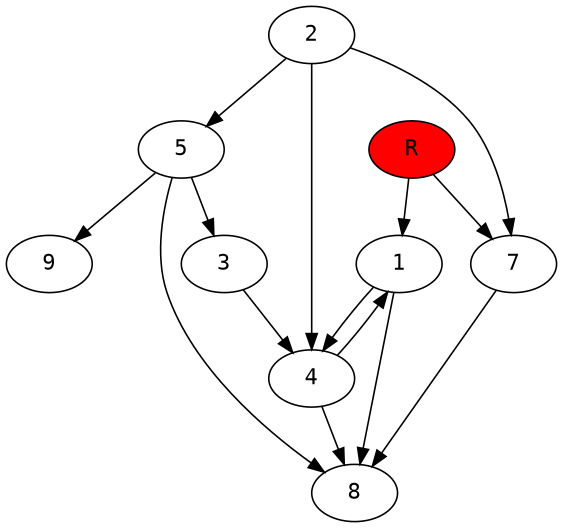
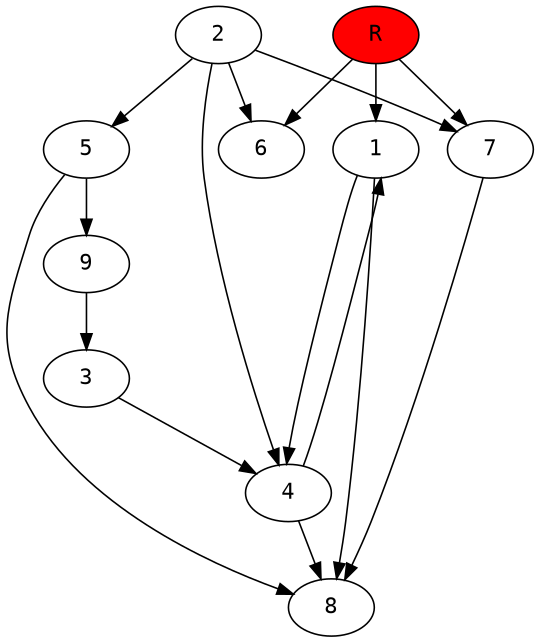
node "6": added
edge "5" -> "3": now "9" -> "3"
